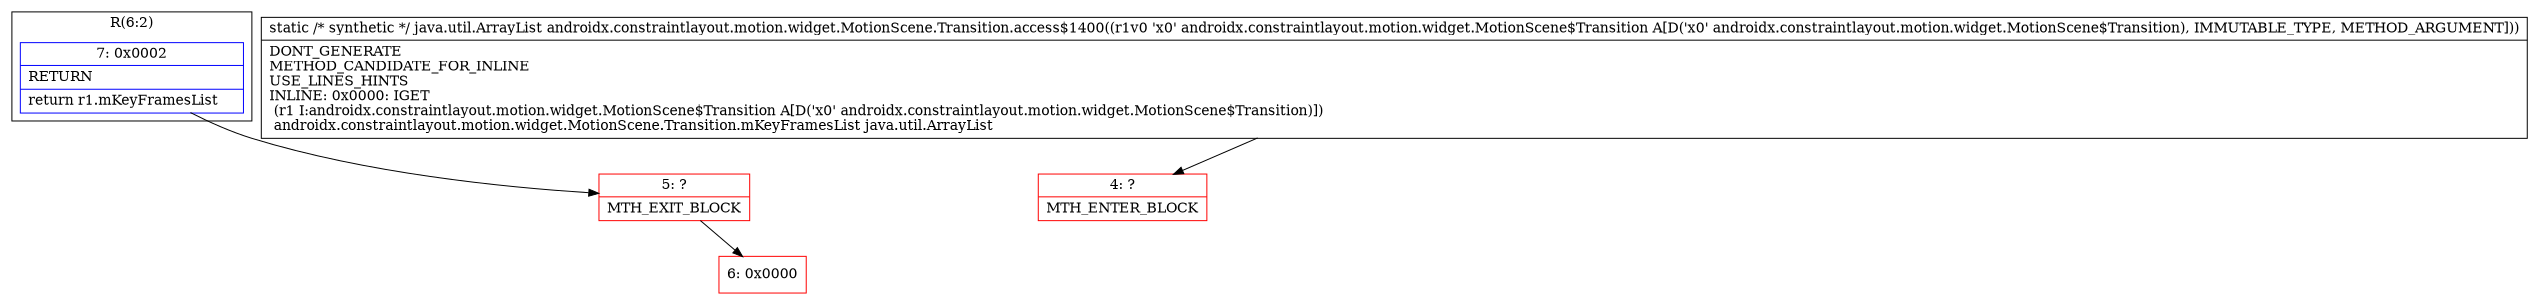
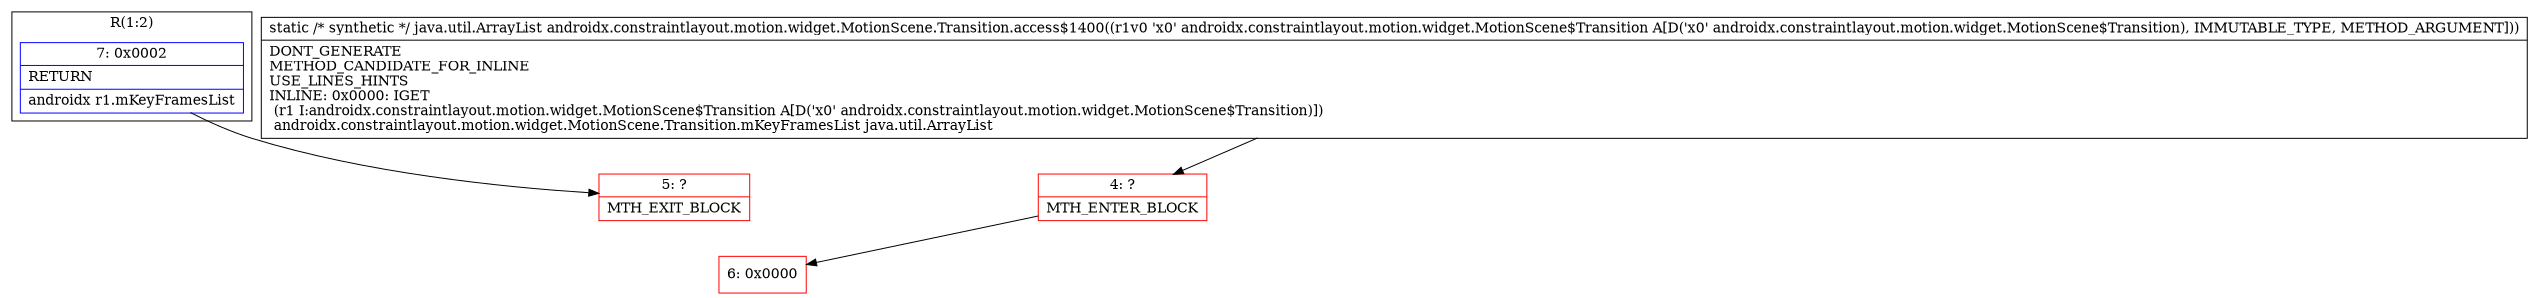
cluster "R(6:2)": label "R(6:2)" -> "R(1:2)"
node "7: 0x0002": text "return r1.mKeyFramesList" -> "androidx r1.mKeyFramesList"
edge "5: ?" -> "6: 0x0000": now "4: ?" -> "6: 0x0000"
